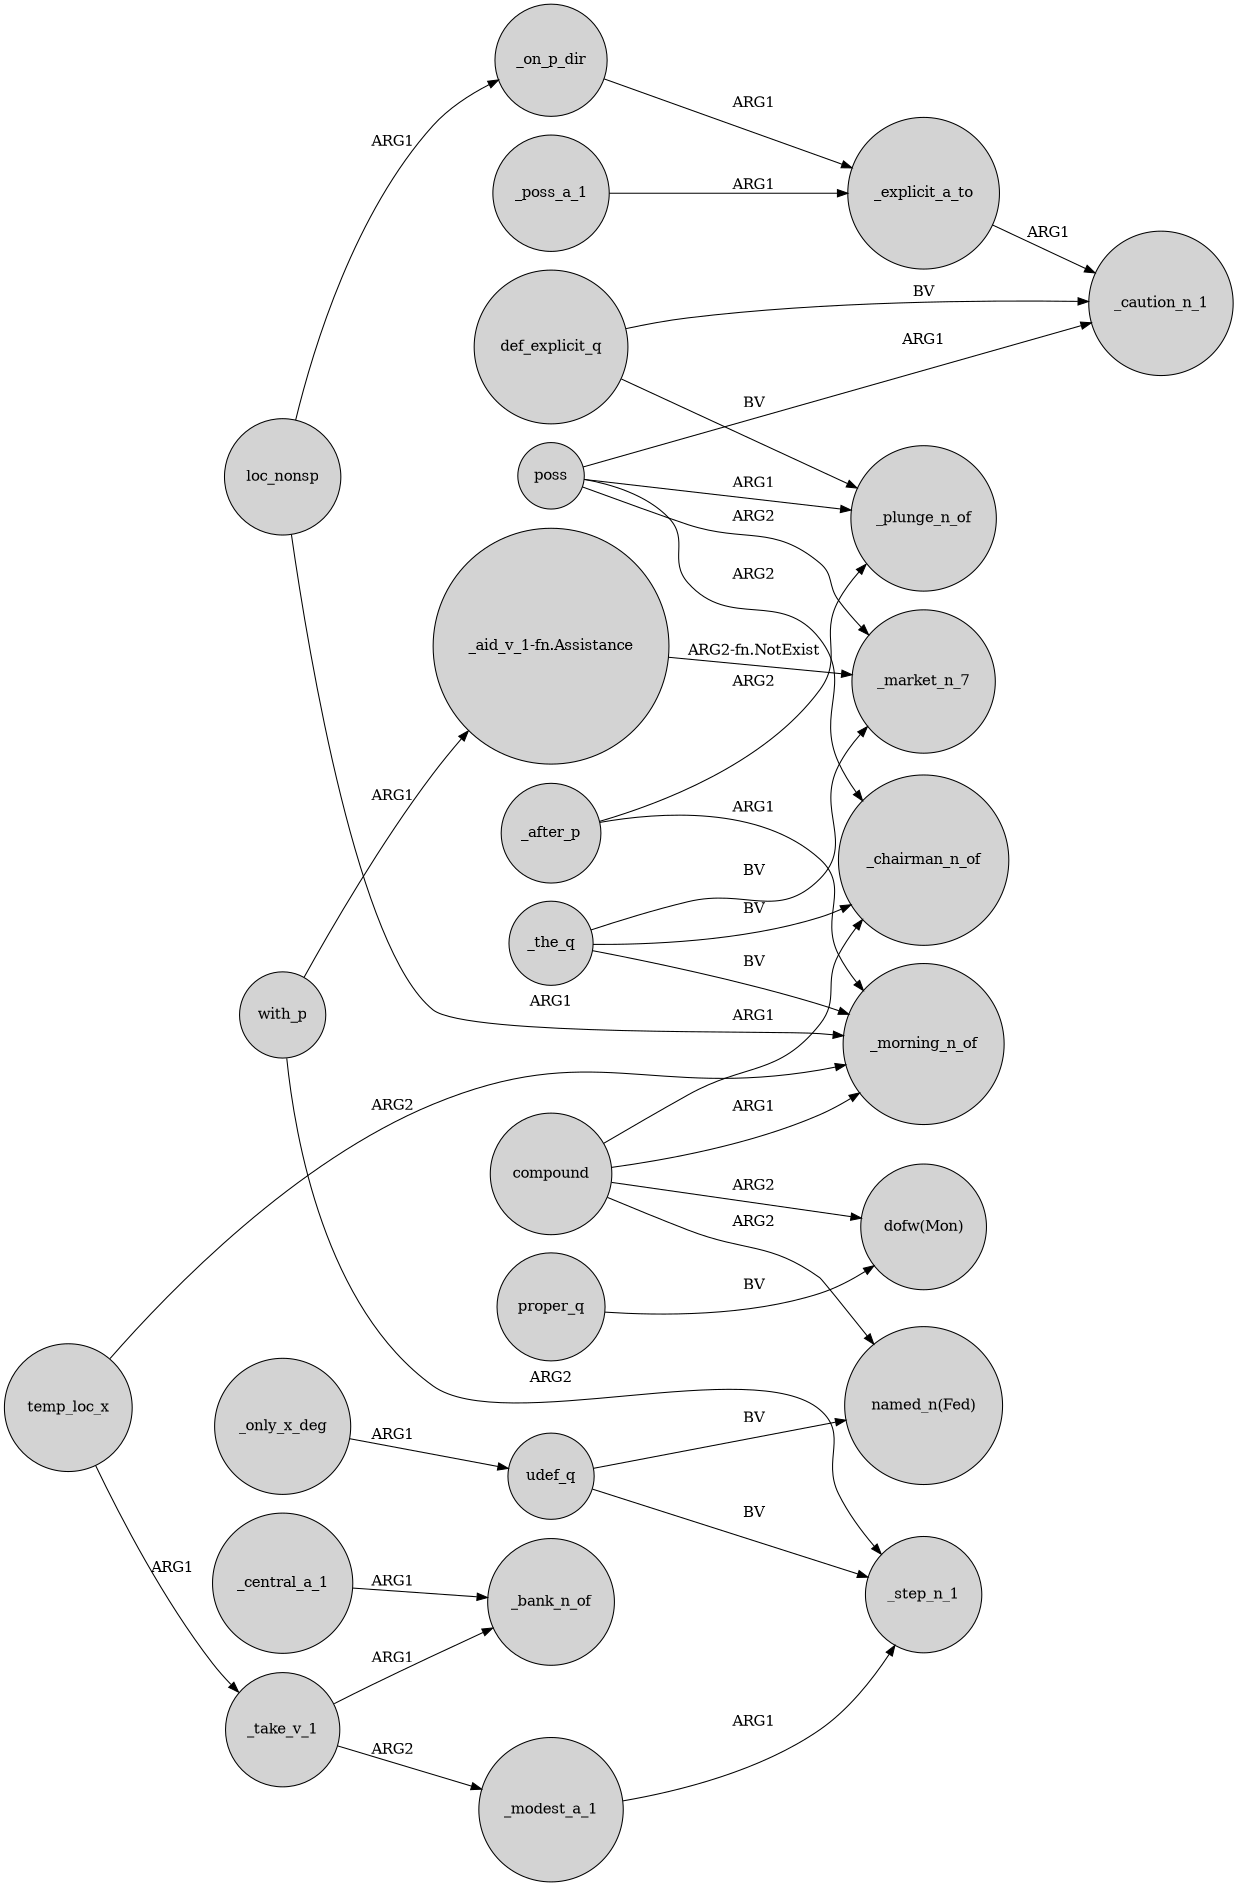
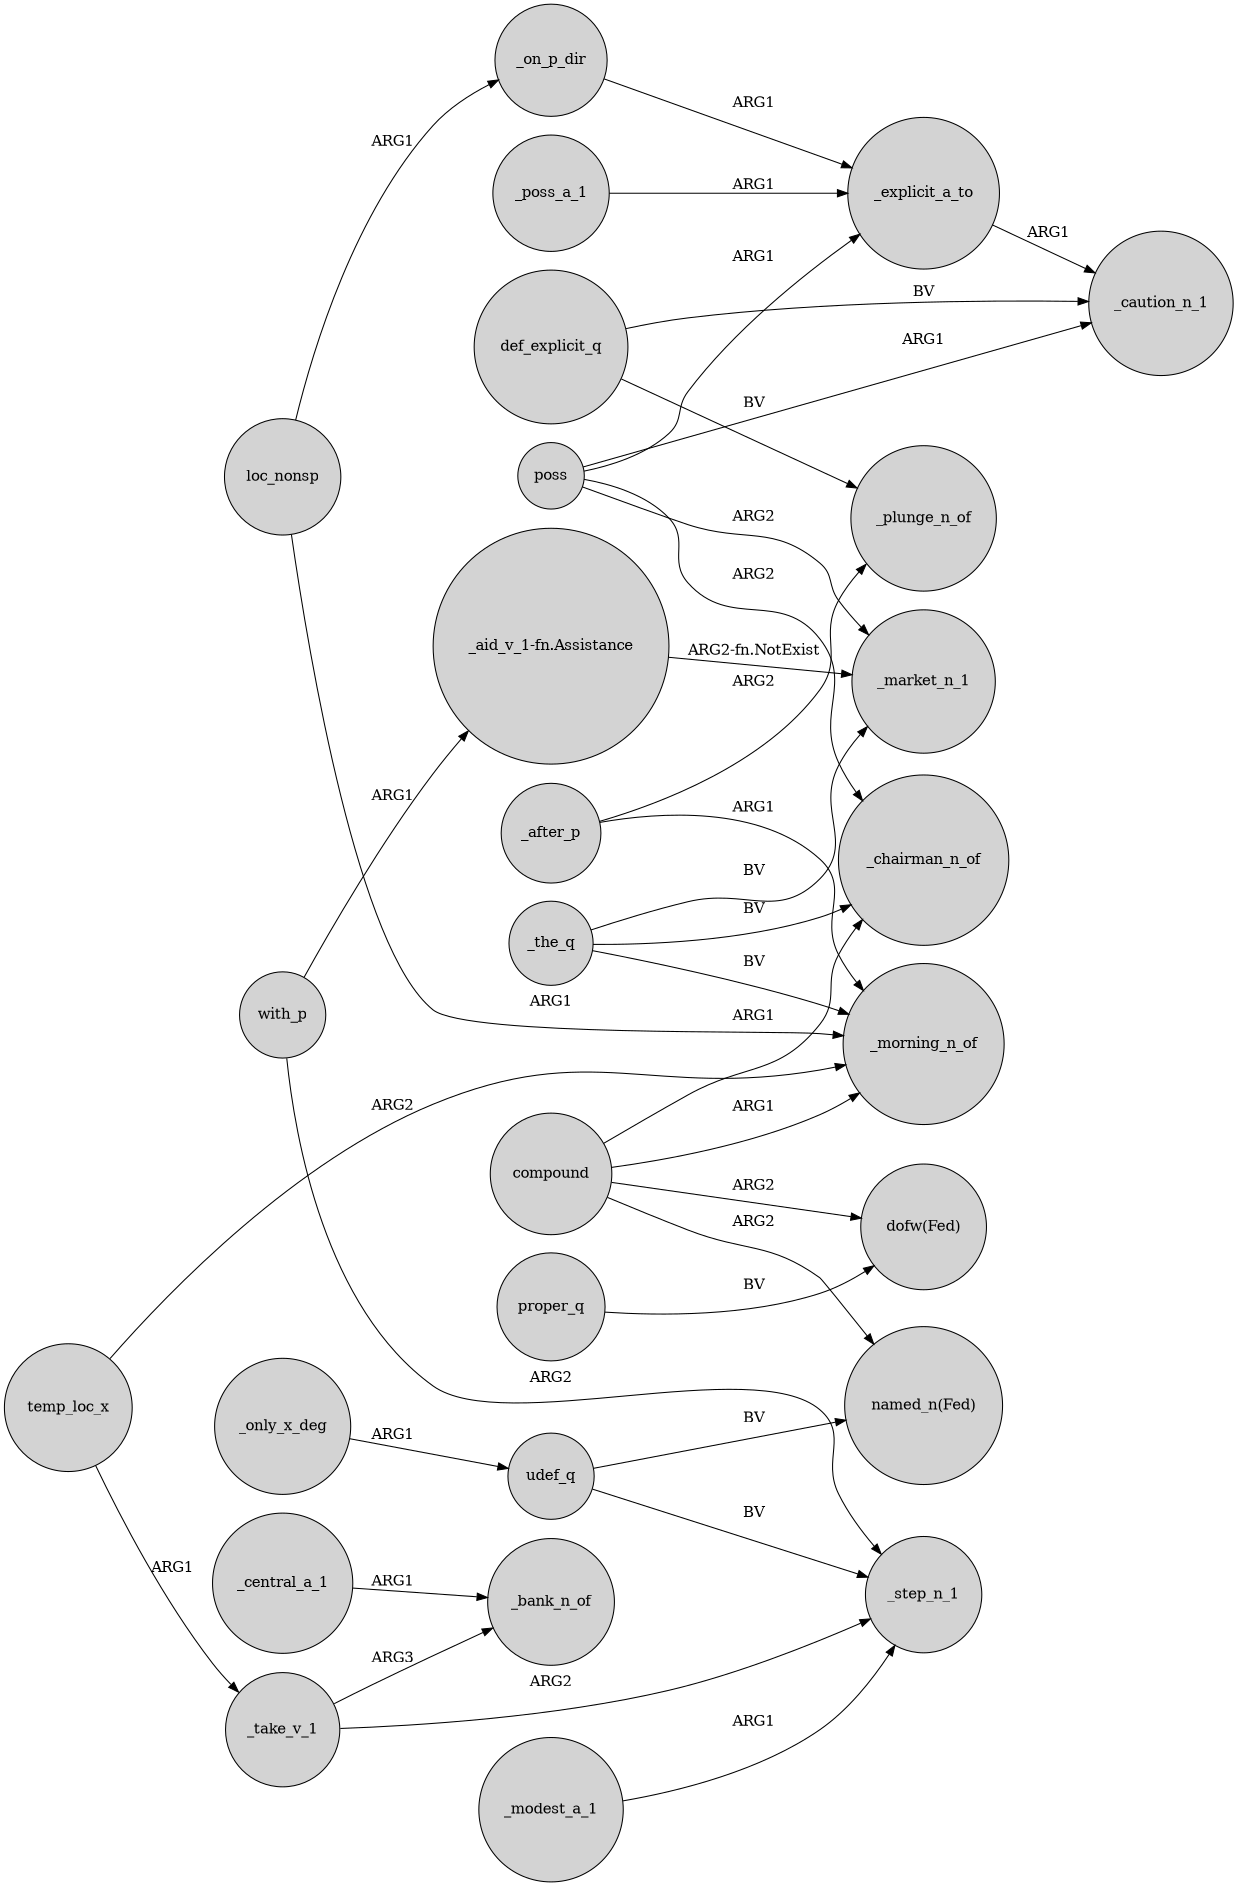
edge "poss" -> "_plunge_n_of": now "poss" -> "_explicit_a_to"
node "_market_n_7": label "_market_n_7" -> "_market_n_1"
node "dofw(Mon)": label "dofw(Mon)" -> "dofw(Fed)"
edge "_take_v_1" -> "_bank_n_of": label "ARG1" -> "ARG3"
edge "_take_v_1" -> "_modest_a_1": now "_take_v_1" -> "_step_n_1"
